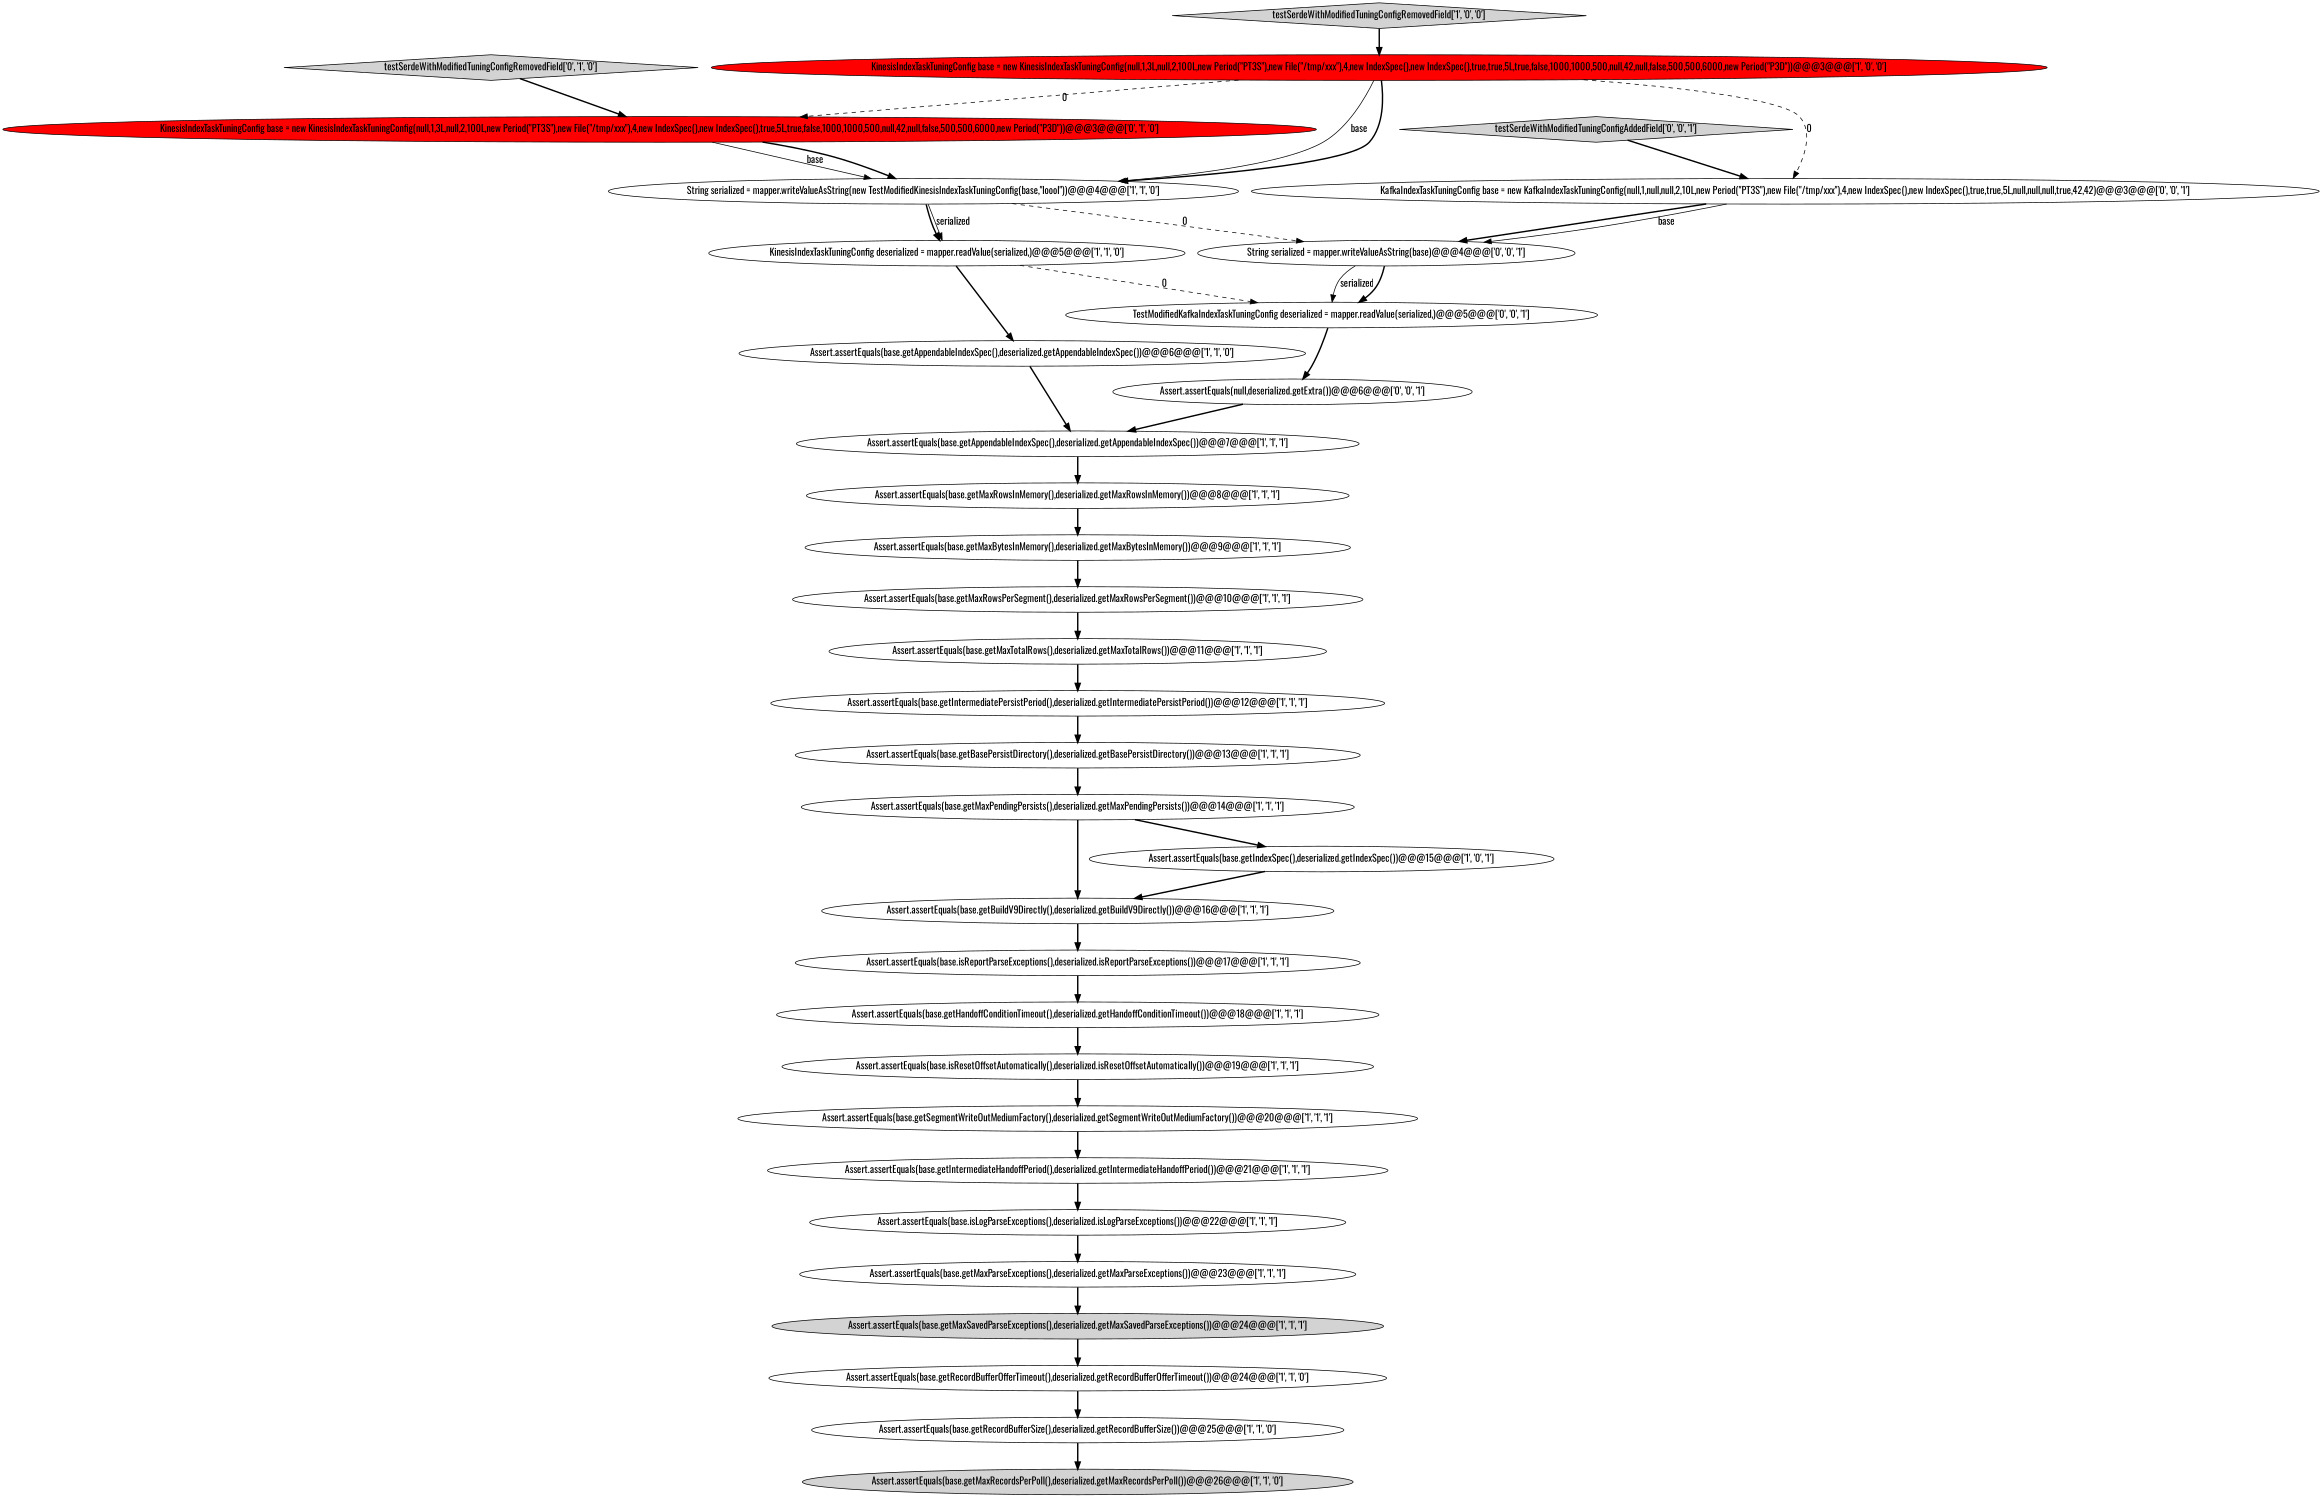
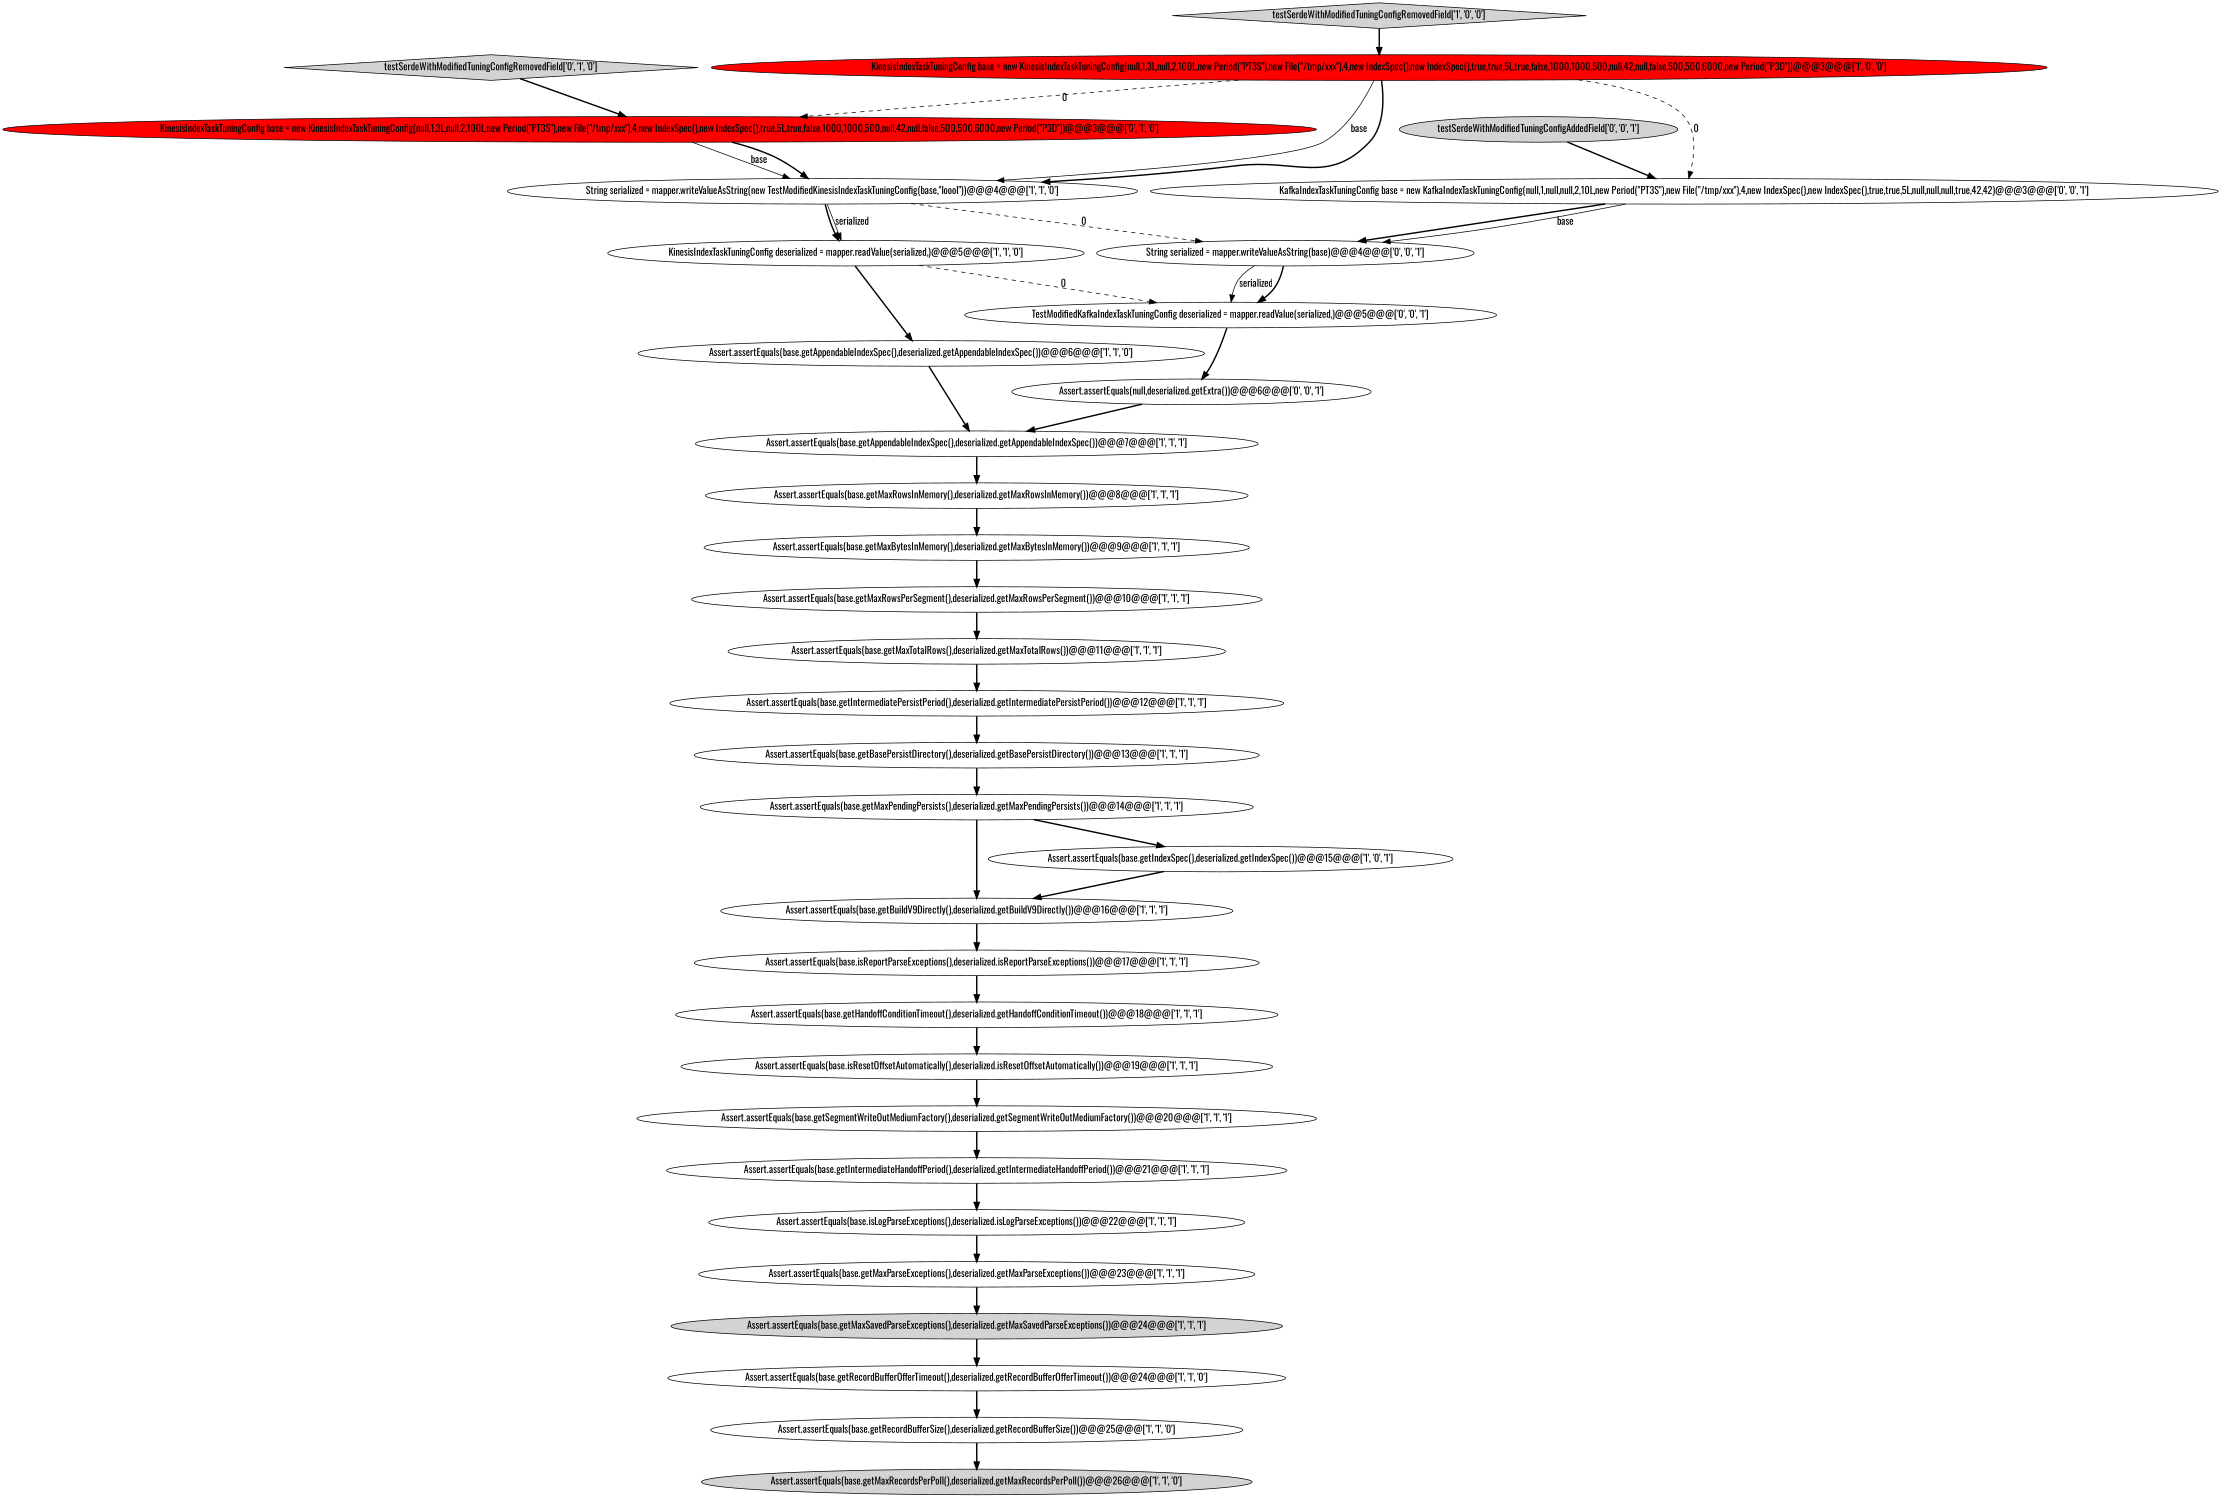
node "testSerdeWithModifiedTuningConfigAddedField['0', '0', '1']": shape diamond -> ellipse
